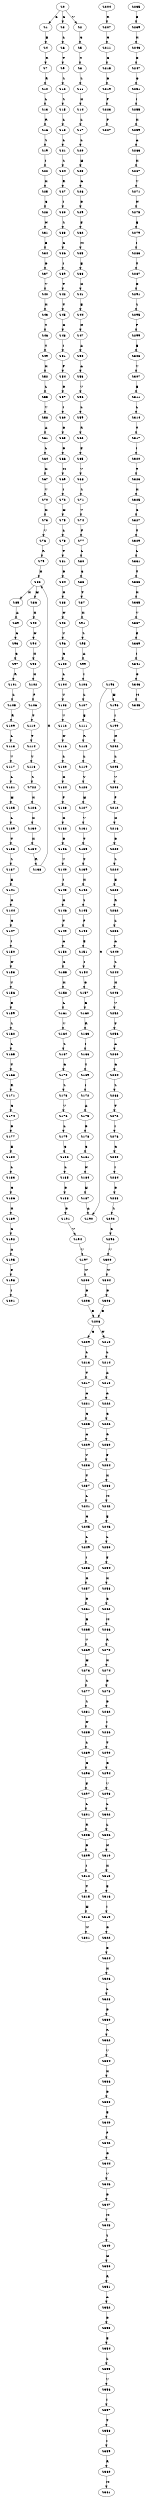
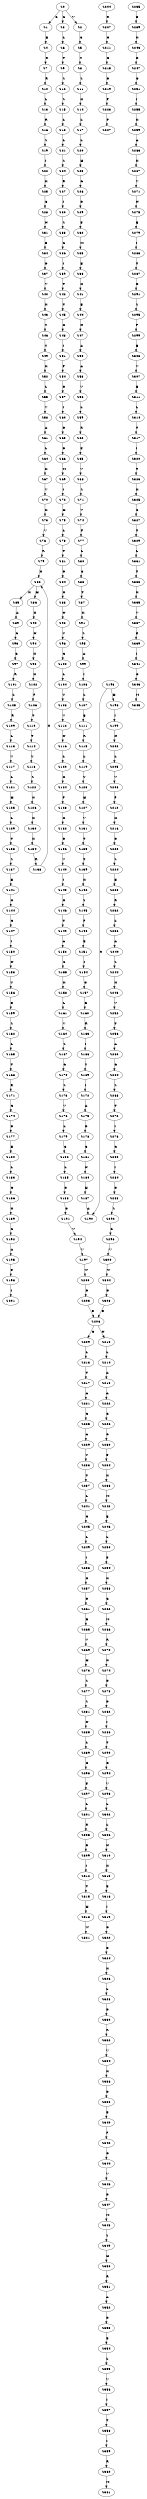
node "S722": label "S722" -> "S122"
